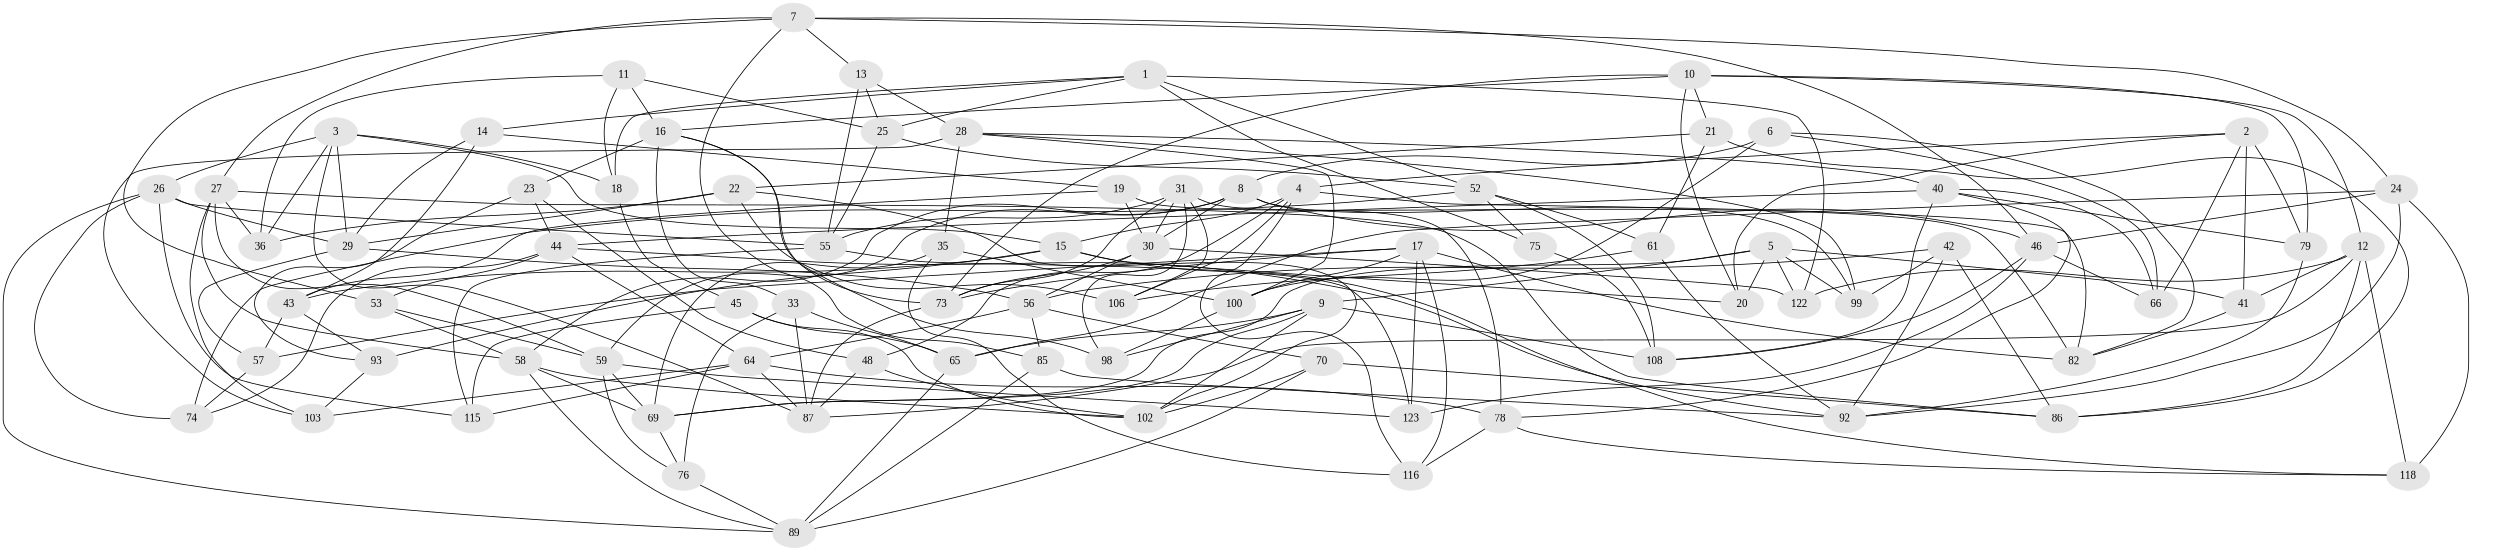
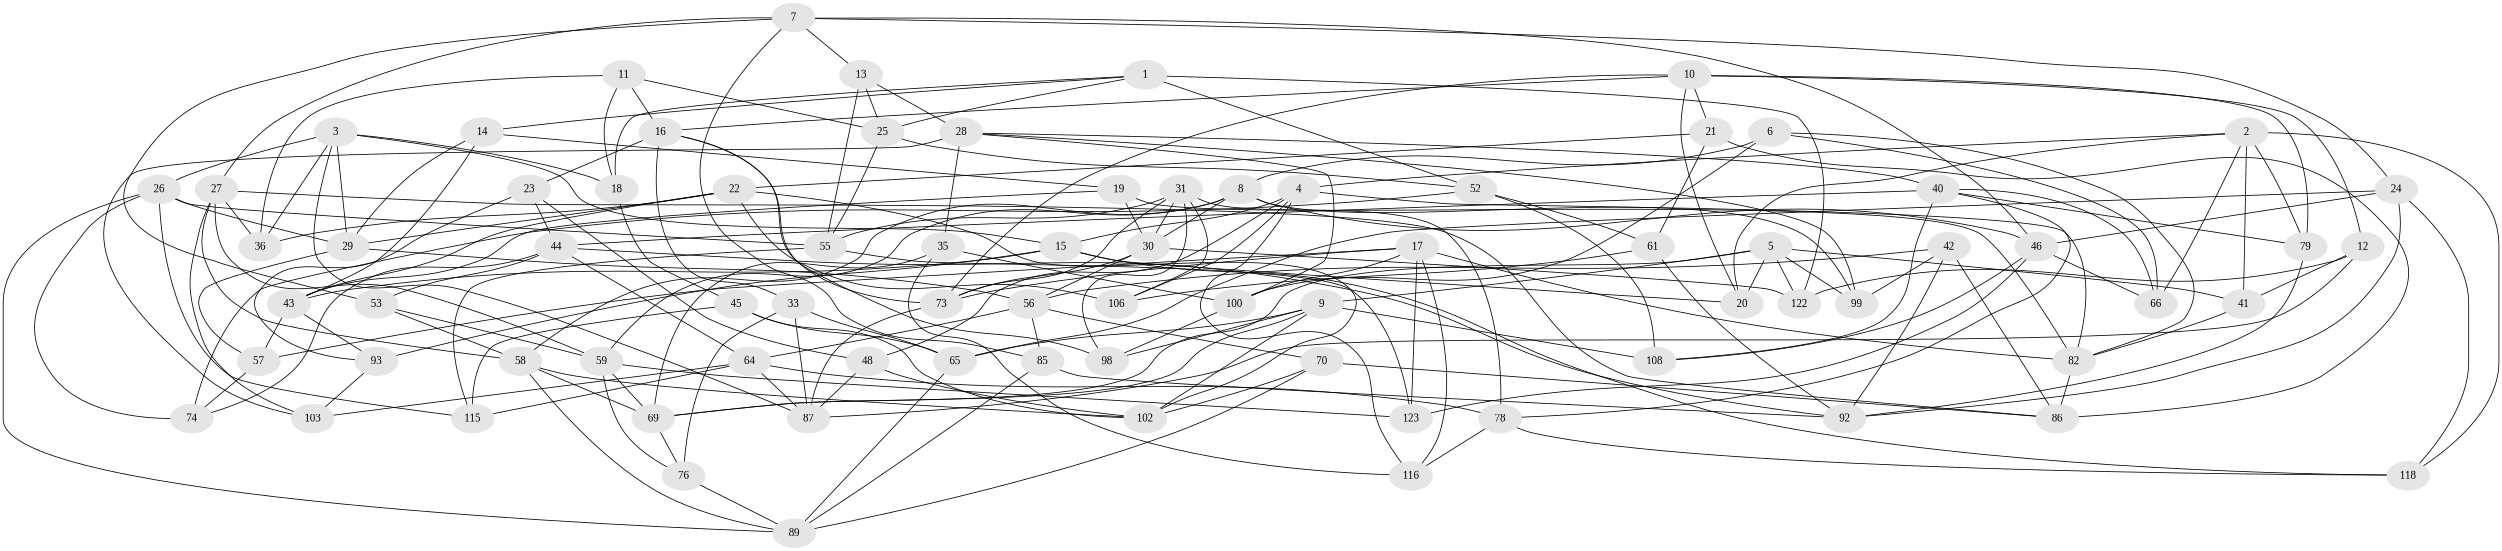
edge "22" -- "43": added
node "75": removed
edge "12" -- "118": now "2" -- "118"
edge "12" -- "86": now "82" -- "86"
